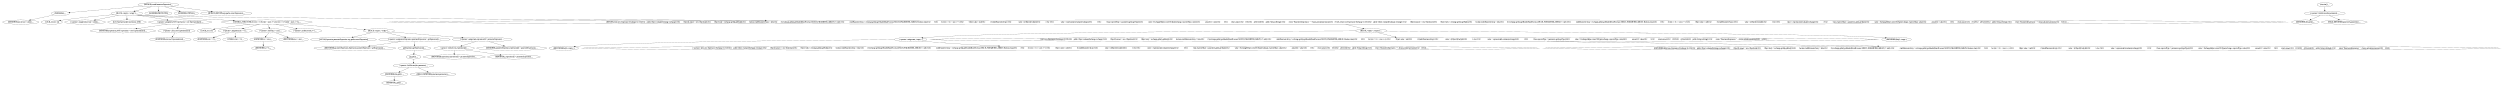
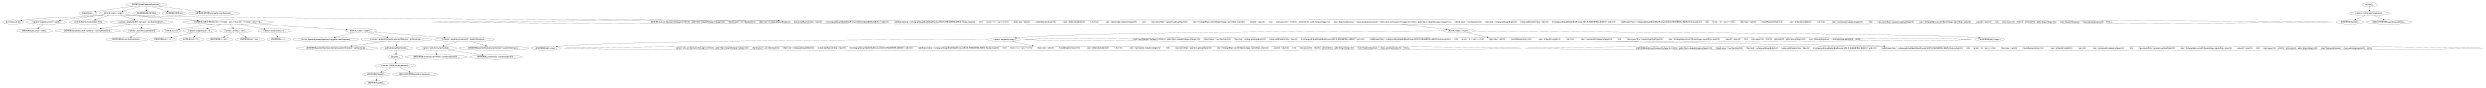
edge "(PARAM,this)" -> "(IDENTIFIER,size,int size = size())": now "(<operator>.assignment,int size = size())" -> "(IDENTIFIER,size,int size = size())"
edge "(IDENTIFIER,i,i < size)" -> "(IDENTIFIER,i,i++)": now "(<operator>.postIncrement,i++)" -> "(IDENTIFIER,i,i++)"
